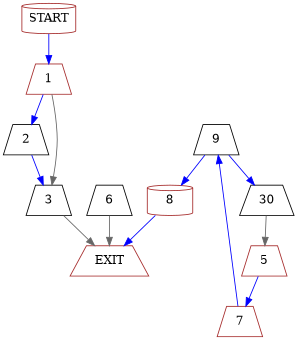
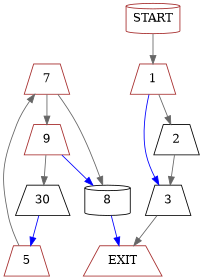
edge "START" -> "1": color blue -> gray40
edge "1" -> "2": color blue -> gray40
edge "7" -> "8": added
edge "1" -> "3": color gray40 -> blue
node "9": color black -> brown
edge "2" -> "3": color blue -> gray40
edge "9" -> "30": color blue -> gray40
node "6": removed
node "8": color brown -> black
edge "30" -> "5": color gray40 -> blue
edge "7" -> "9": color blue -> gray40
edge "5" -> "7": color blue -> gray40
